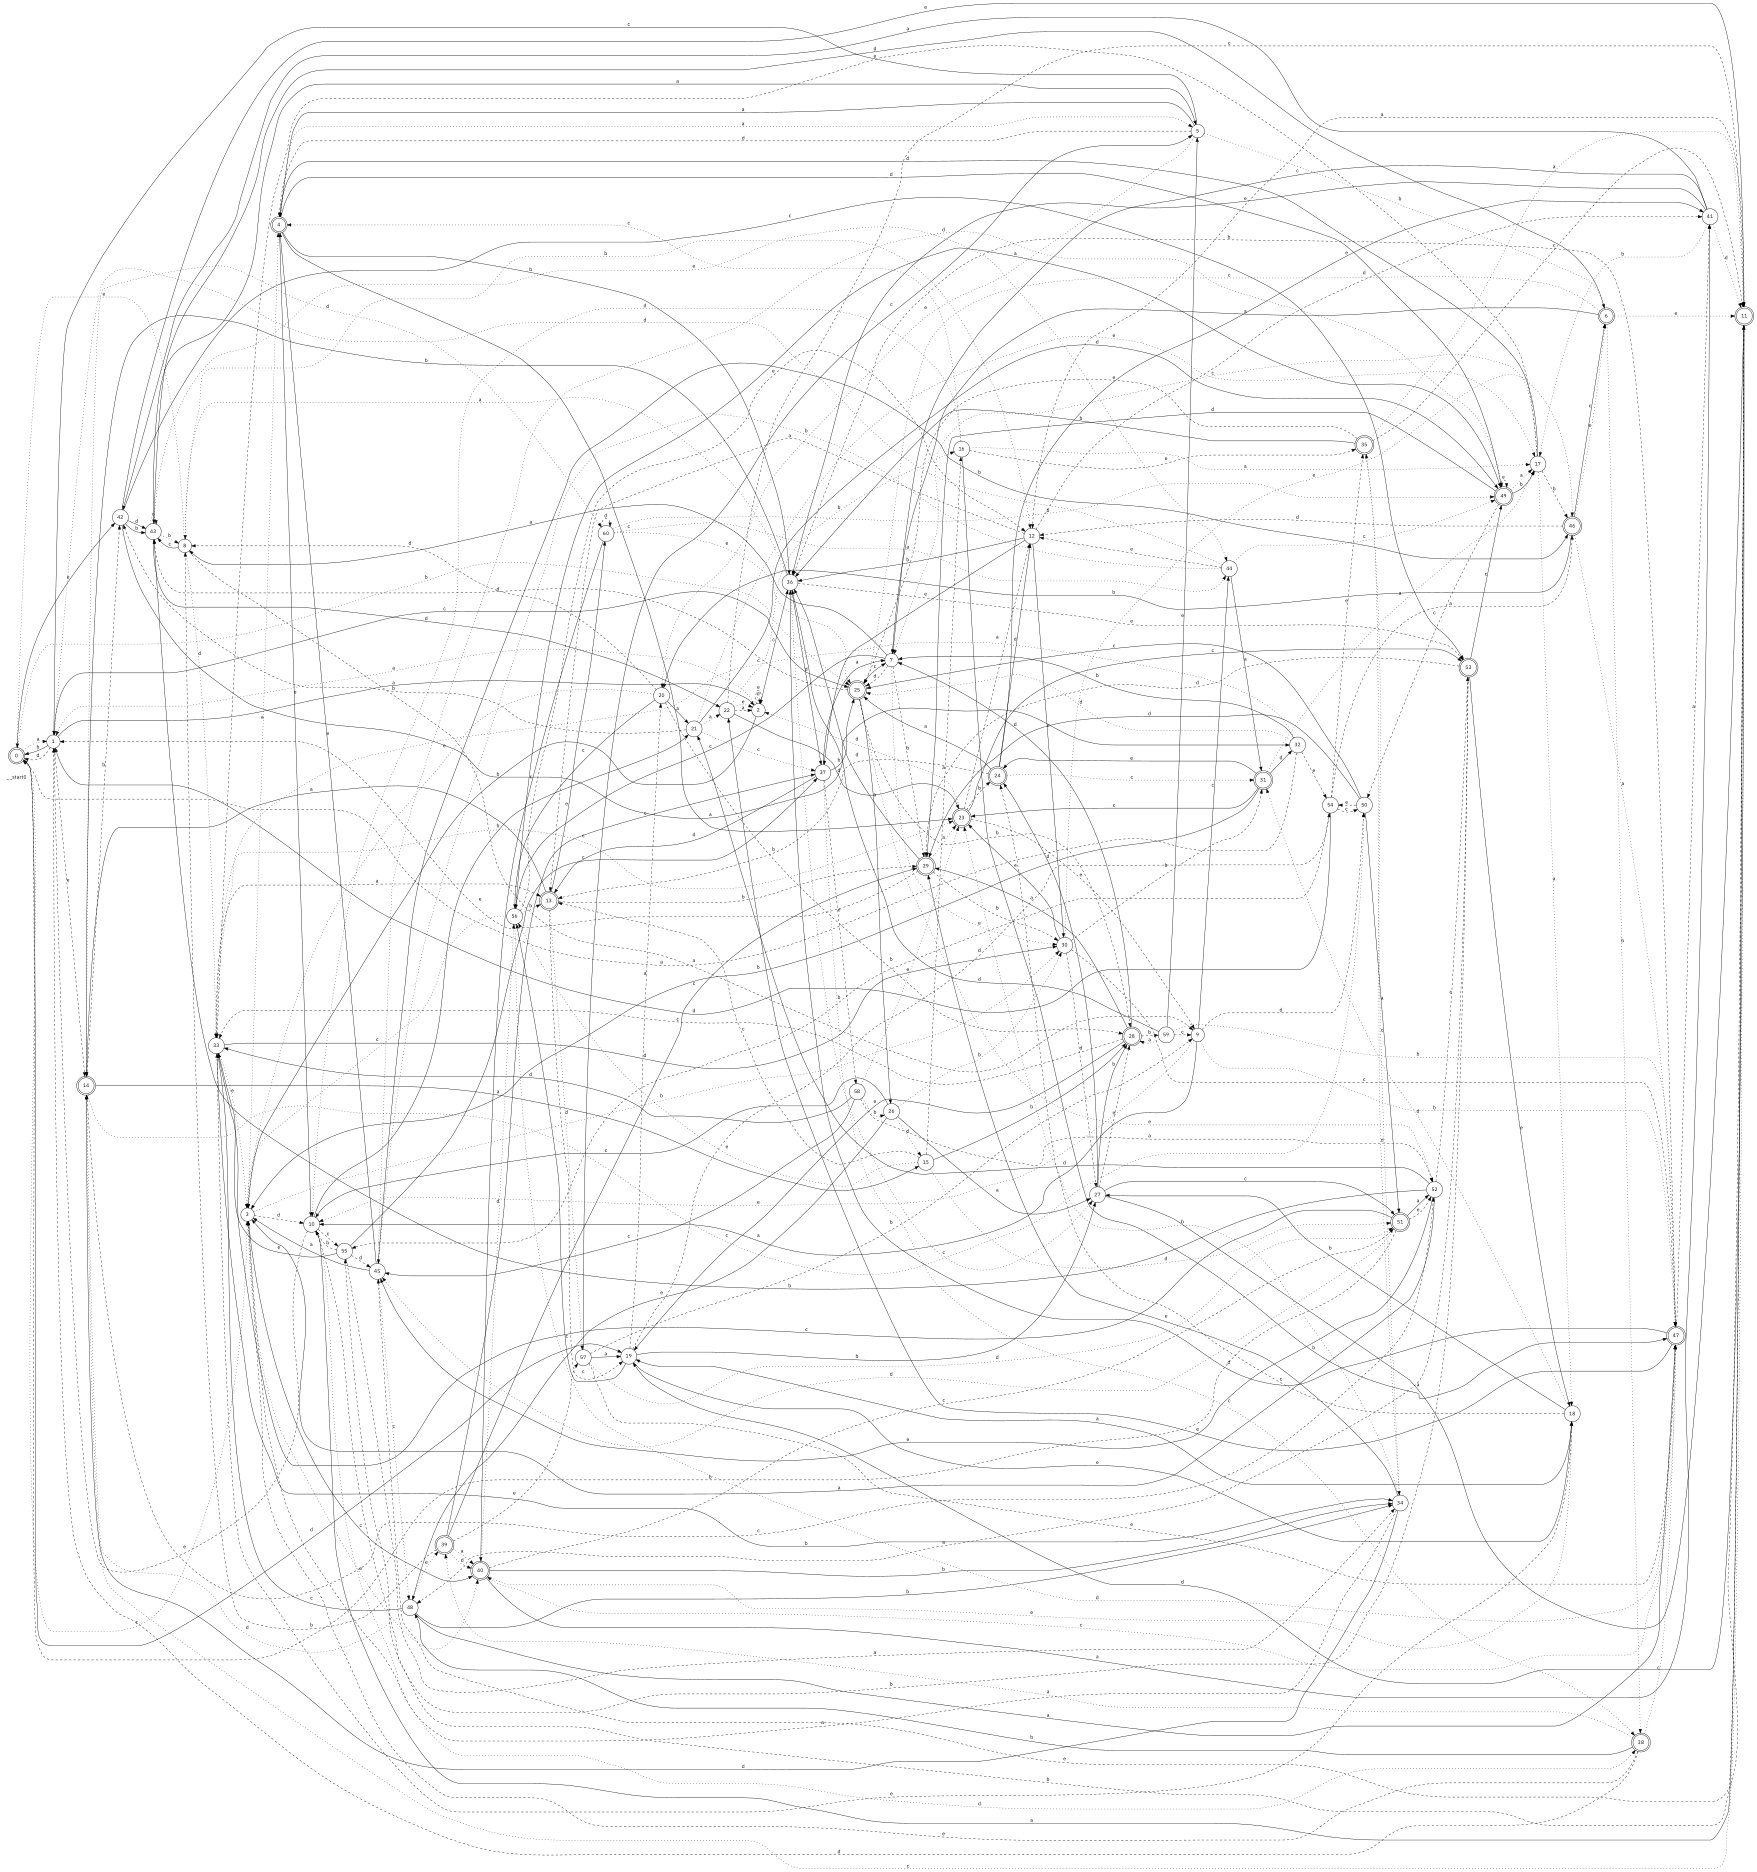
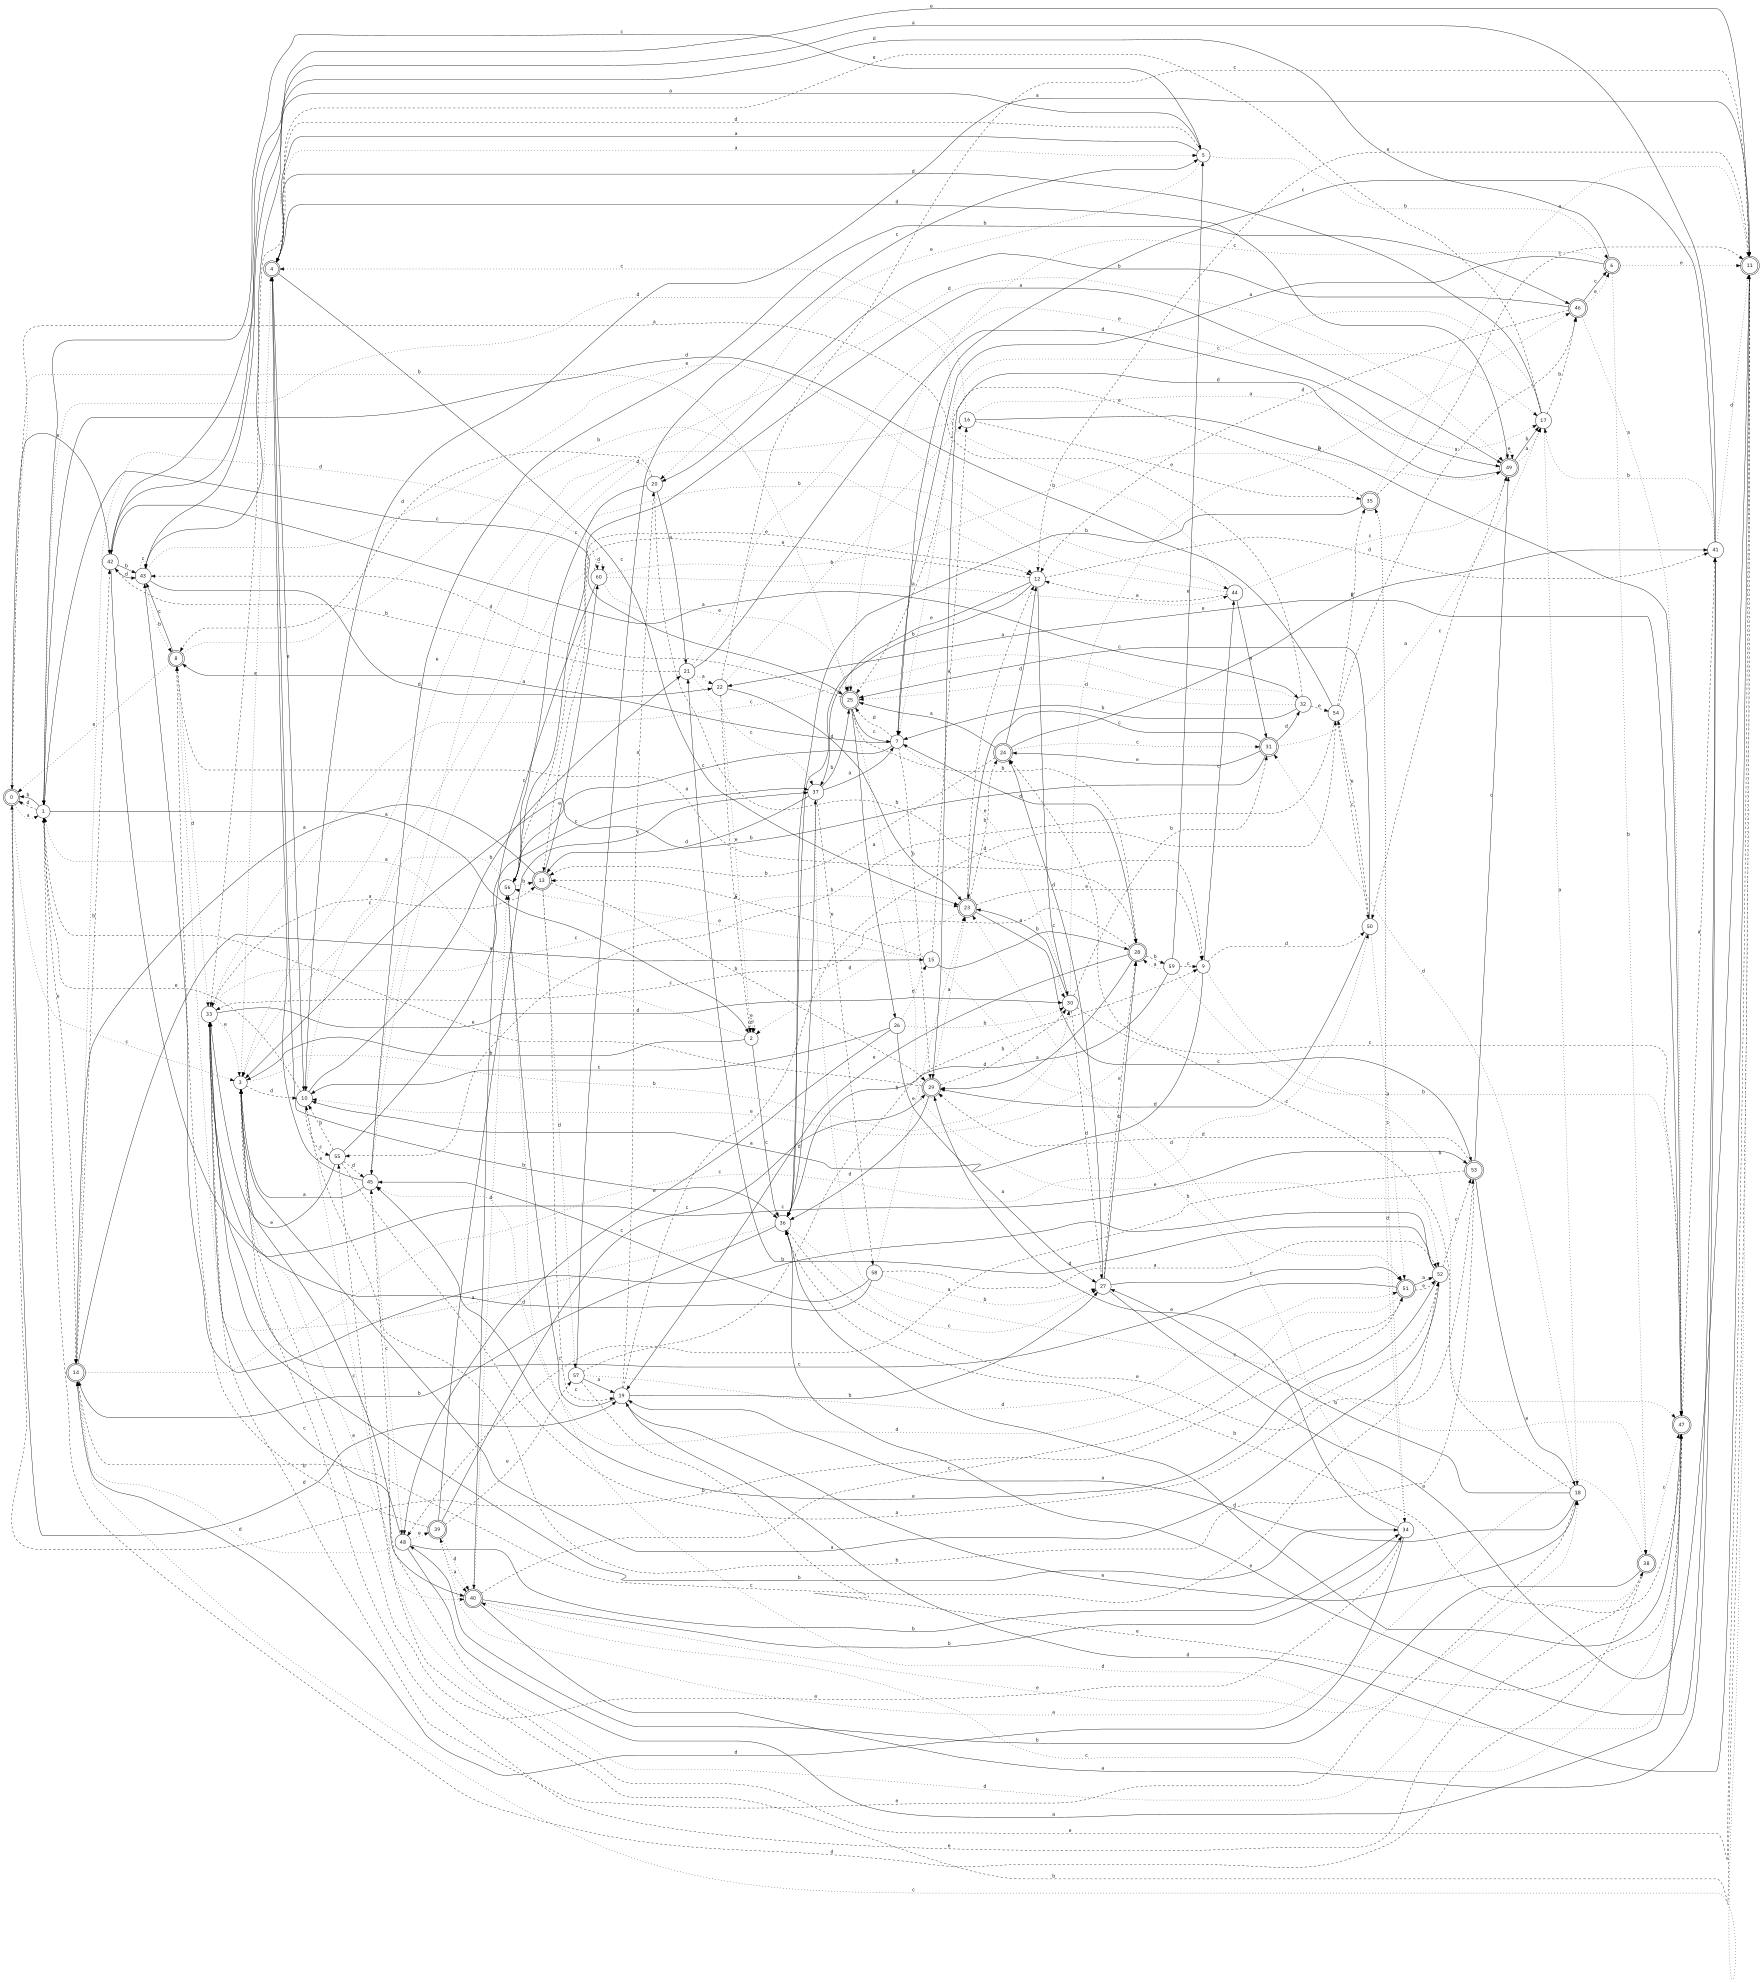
node "8": shape circle -> doublecircle
node "__start0": removed
edge "50" -> "51": style solid -> dotted
edge "58" -> "26": now "58" -> "27"
edge "55" -> "34": now "55" -> "52"
